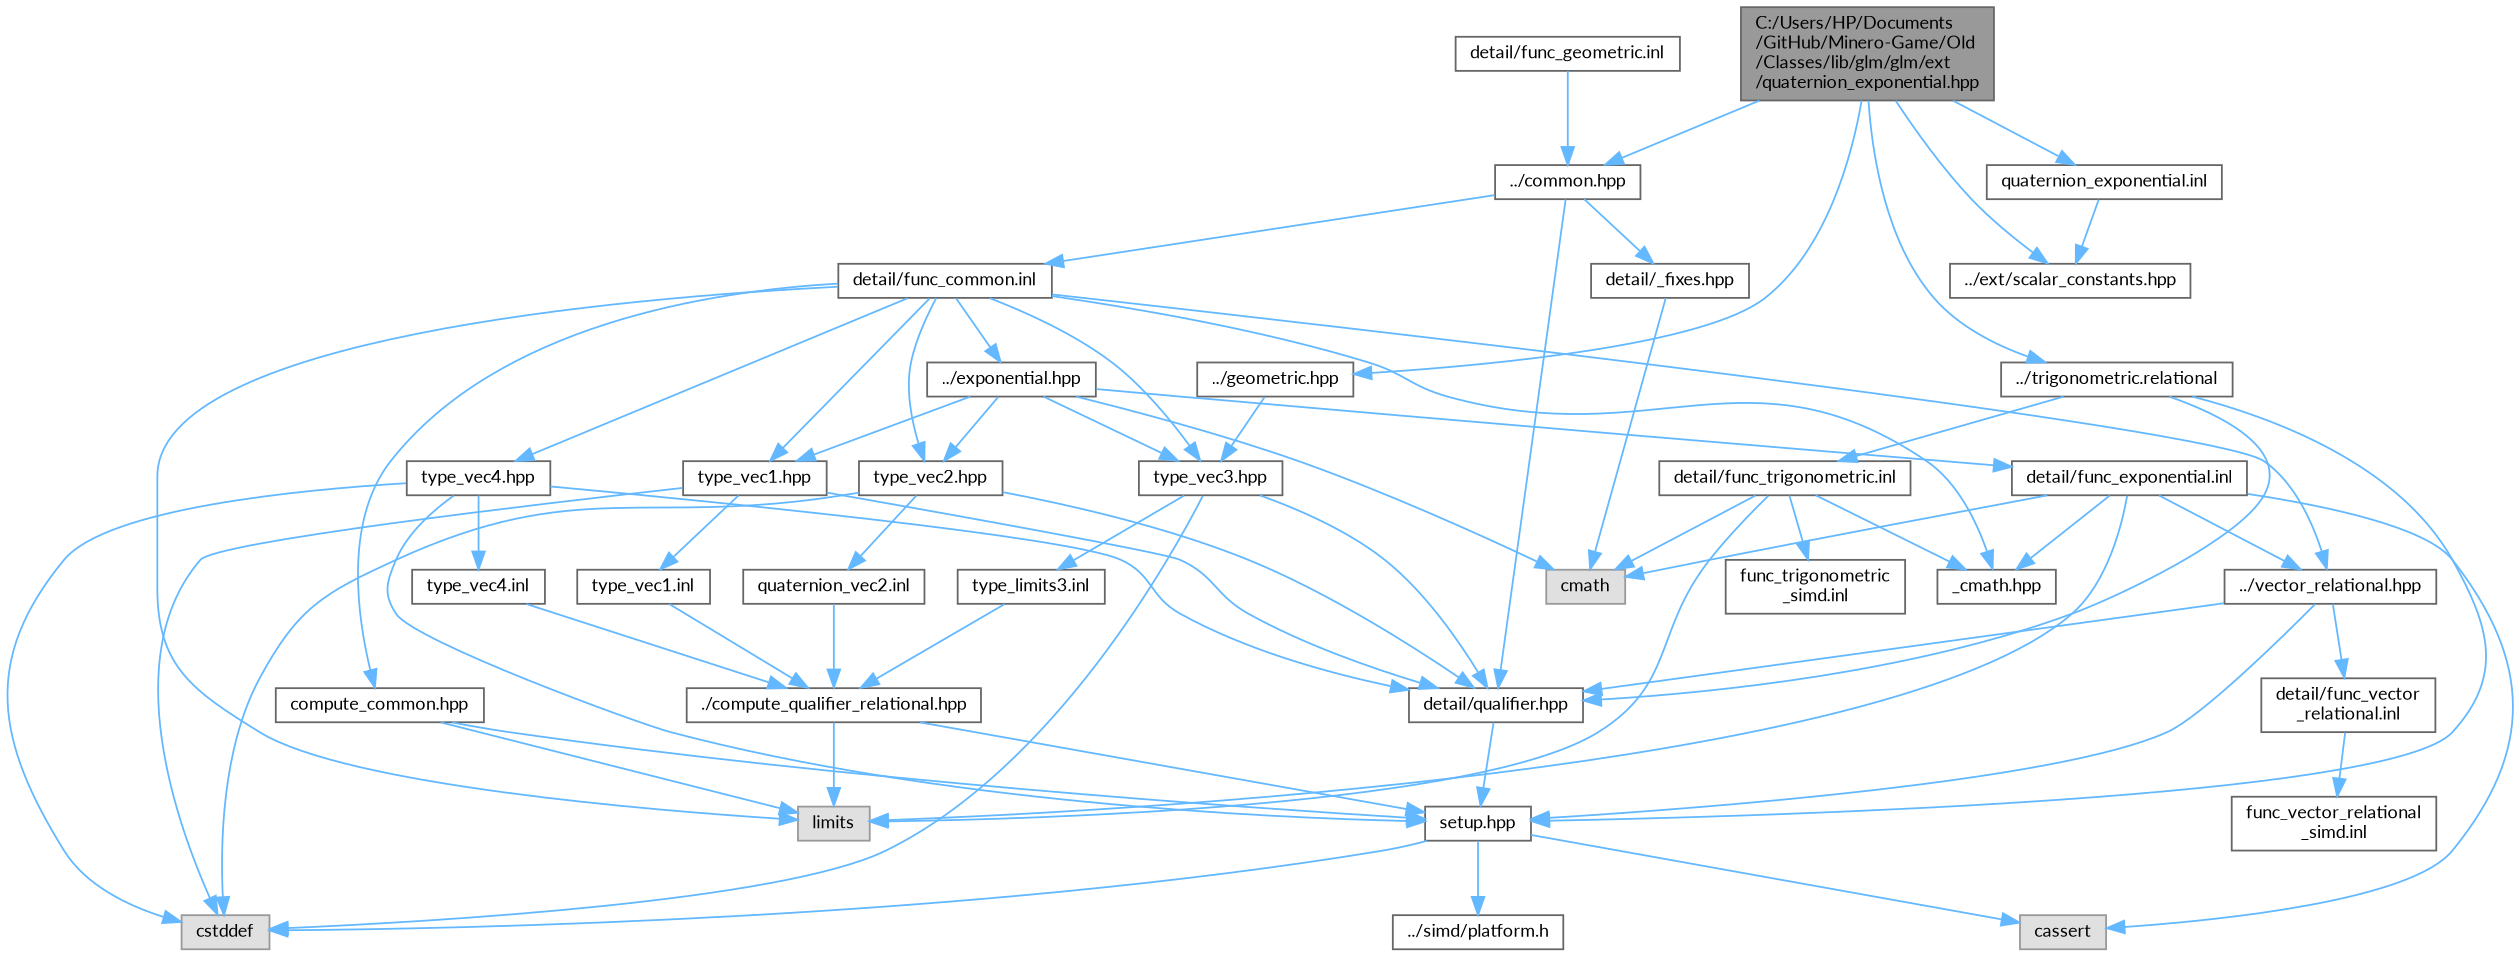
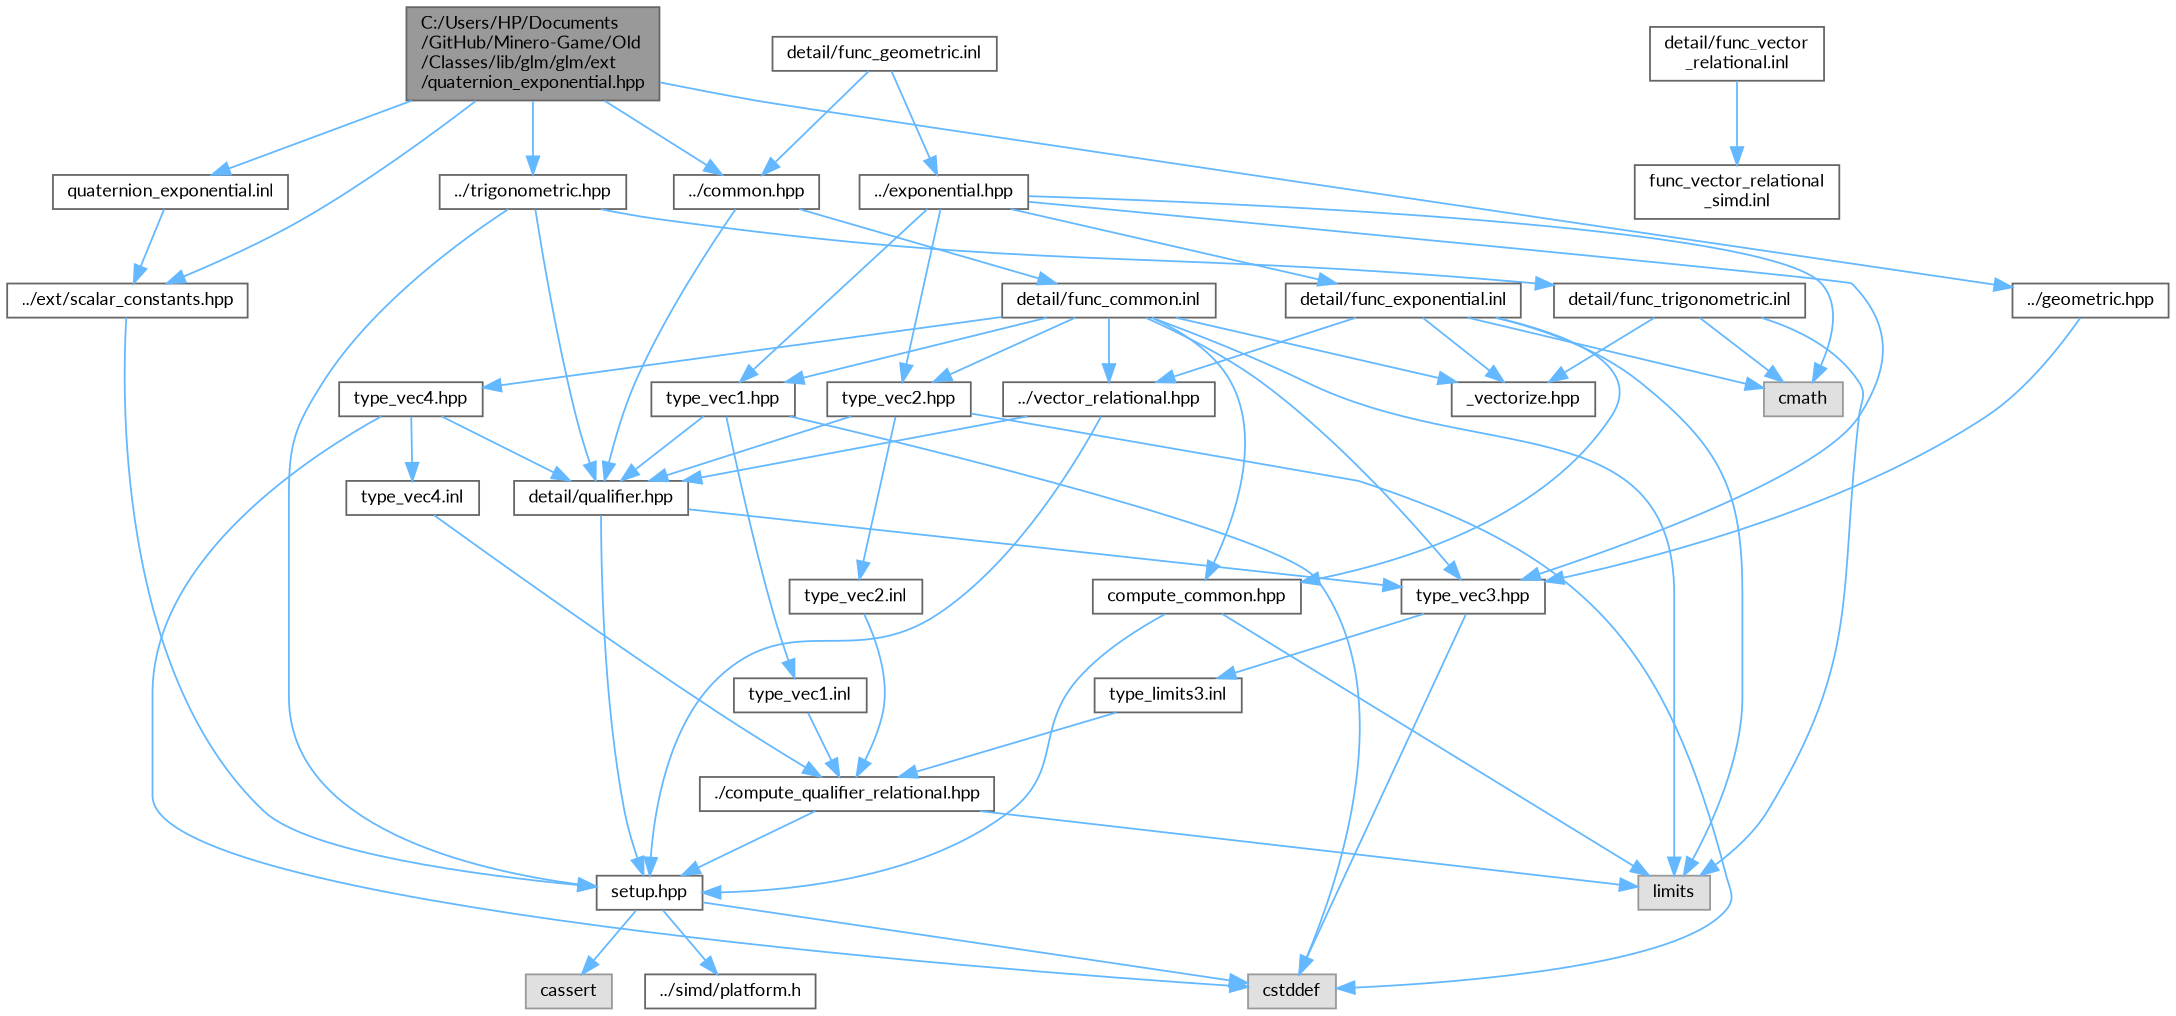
node "detail/_fixes.hpp": removed
edge "detail/func_common.inl" -> "../exponential.hpp": now "detail/func_geometric.inl" -> "../exponential.hpp"
node "../trigonometric.relational": label "../trigonometric.relational" -> "../trigonometric.hpp"
edge "type_vec3.hpp" -> "detail/qualifier.hpp": reversed
node "quaternion_vec2.inl": label "quaternion_vec2.inl" -> "type_vec2.inl"
node "func_trigonometric _simd.inl": removed
node "_cmath.hpp": label "_cmath.hpp" -> "_vectorize.hpp"
edge "../vector_relational.hpp" -> "detail/func_vector _relational.inl": removed
edge "type_vec4.hpp" -> "setup.hpp": now "../ext/scalar_constants.hpp" -> "setup.hpp"
edge "detail/func_exponential.inl" -> "cassert": now "detail/func_exponential.inl" -> "compute_common.hpp"
